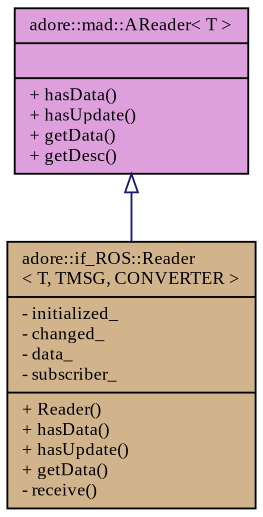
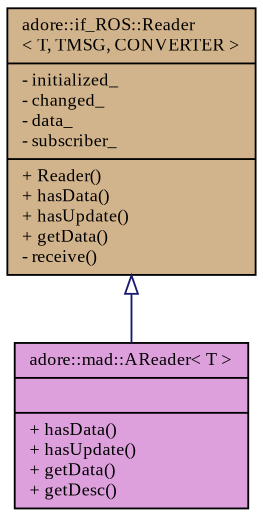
edge "adore::if_ROS::Reader" -> "adore::mad::AReader< T >": reversed
